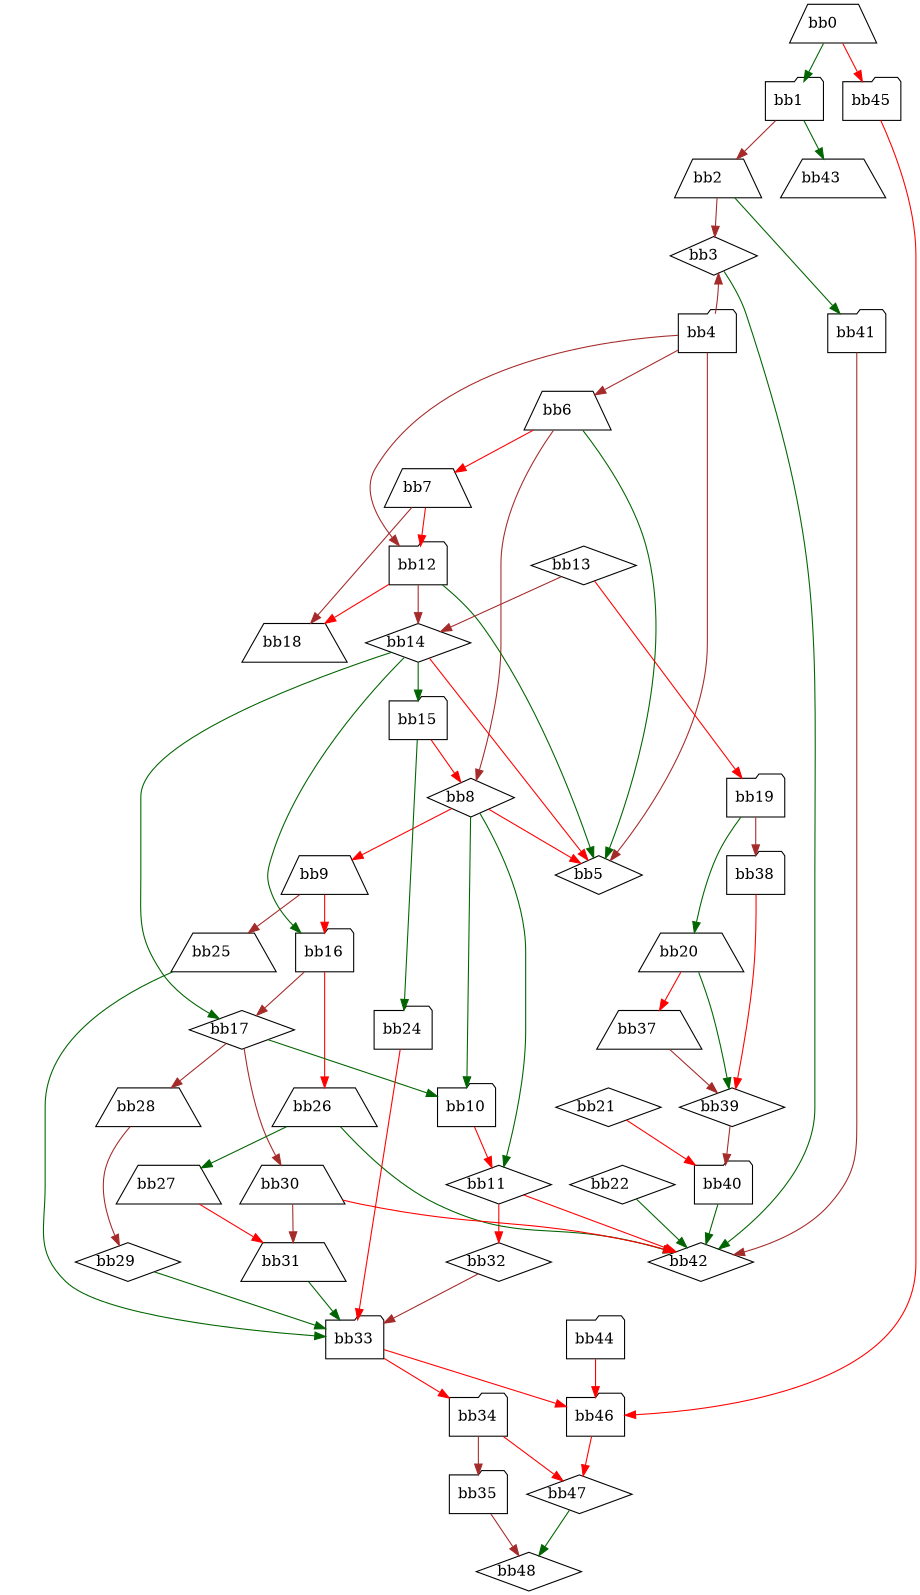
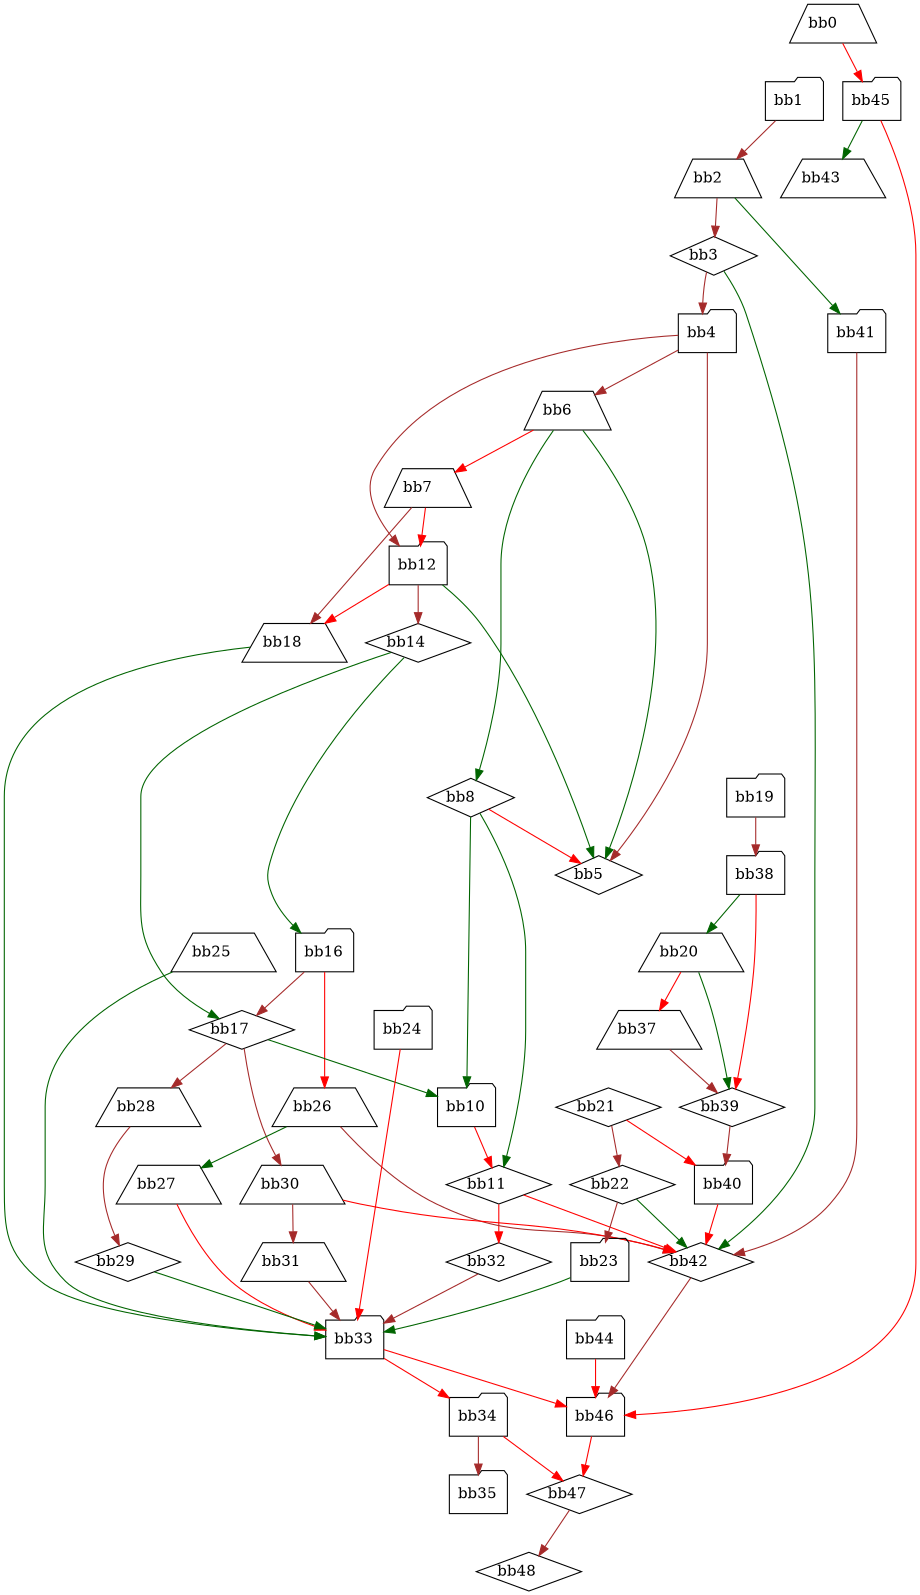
edge "bb0" -> "bb1": removed
edge "bb1" -> "bb43": now "bb45" -> "bb43"
edge "bb4" -> "bb3": reversed
node "bb13": removed
edge "bb6" -> "bb8": color brown -> darkgreen
node "bb15": removed
edge "bb14" -> "bb5": removed
edge "bb19" -> "bb20": now "bb38" -> "bb20"
node "bb9": removed
edge "bb18" -> "bb33": added
edge "bb21" -> "bb22": added
edge "bb26" -> "bb42": color darkgreen -> brown
edge "bb40" -> "bb42": color darkgreen -> red
edge "bb27" -> "bb31": now "bb27" -> "bb33"
node "bb23": added
edge "bb31" -> "bb33": color darkgreen -> brown
edge "bb42" -> "bb46": added
edge "bb47" -> "bb48": color darkgreen -> brown
edge "bb35" -> "bb48": removed
